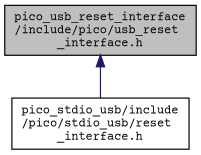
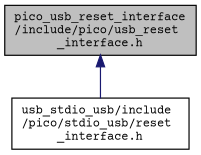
node "pico_stdio_usb/include /pico/stdio_usb/reset _interface.h": label "pico_stdio_usb/include /pico/stdio_usb/reset _interface.h" -> "usb_stdio_usb/include /pico/stdio_usb/reset _interface.h"
